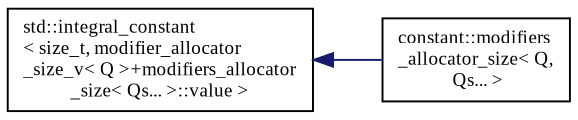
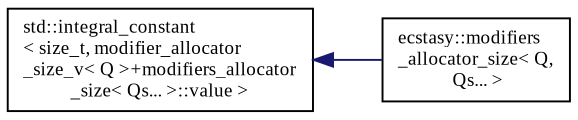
node "constant::modifiers _allocator_size< Q, Qs... >": label "constant::modifiers _allocator_size< Q, Qs... >" -> "ecstasy::modifiers _allocator_size< Q, Qs... >"
